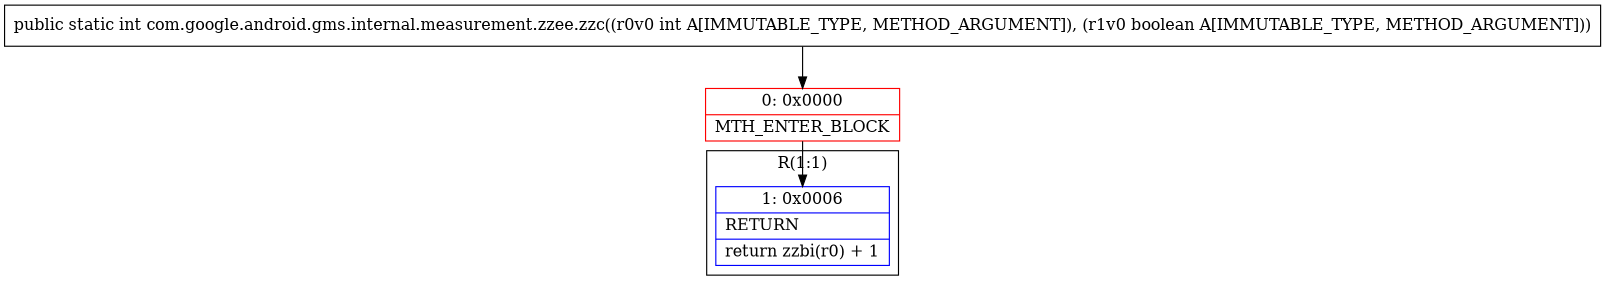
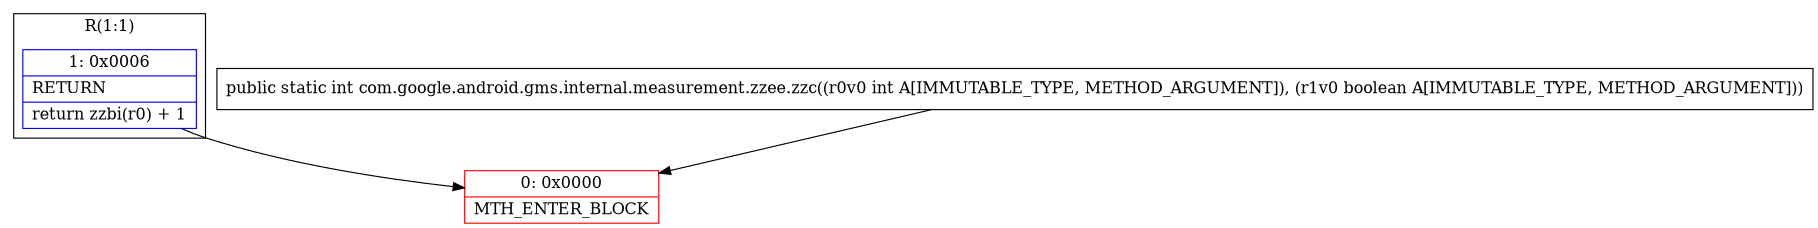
edge "0: 0x0000" -> "1: 0x0006": reversed
